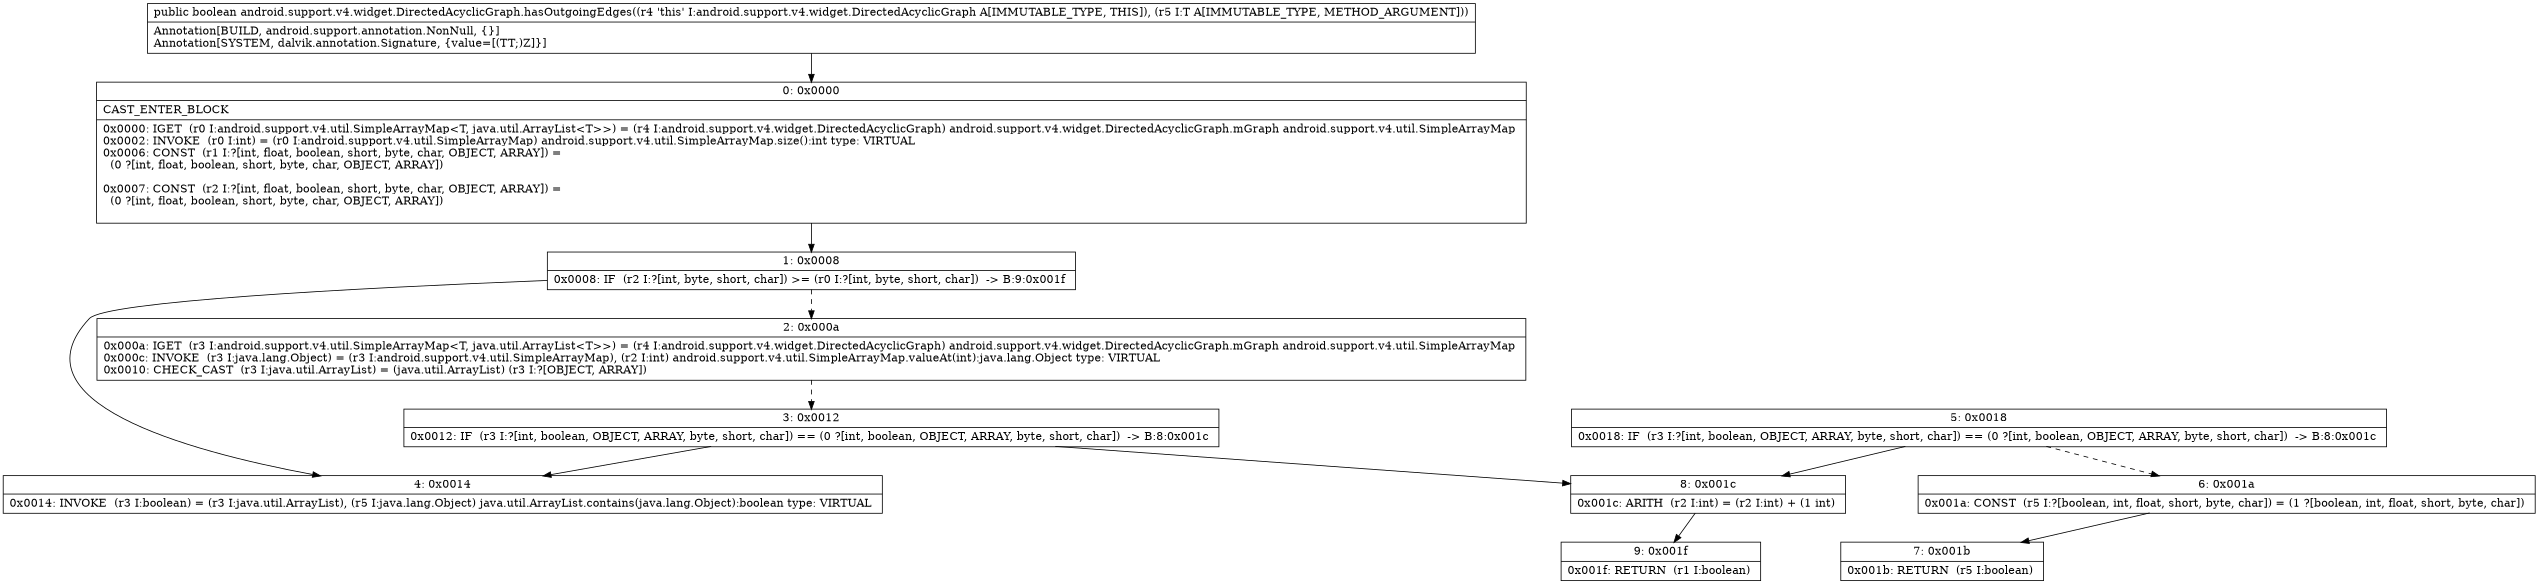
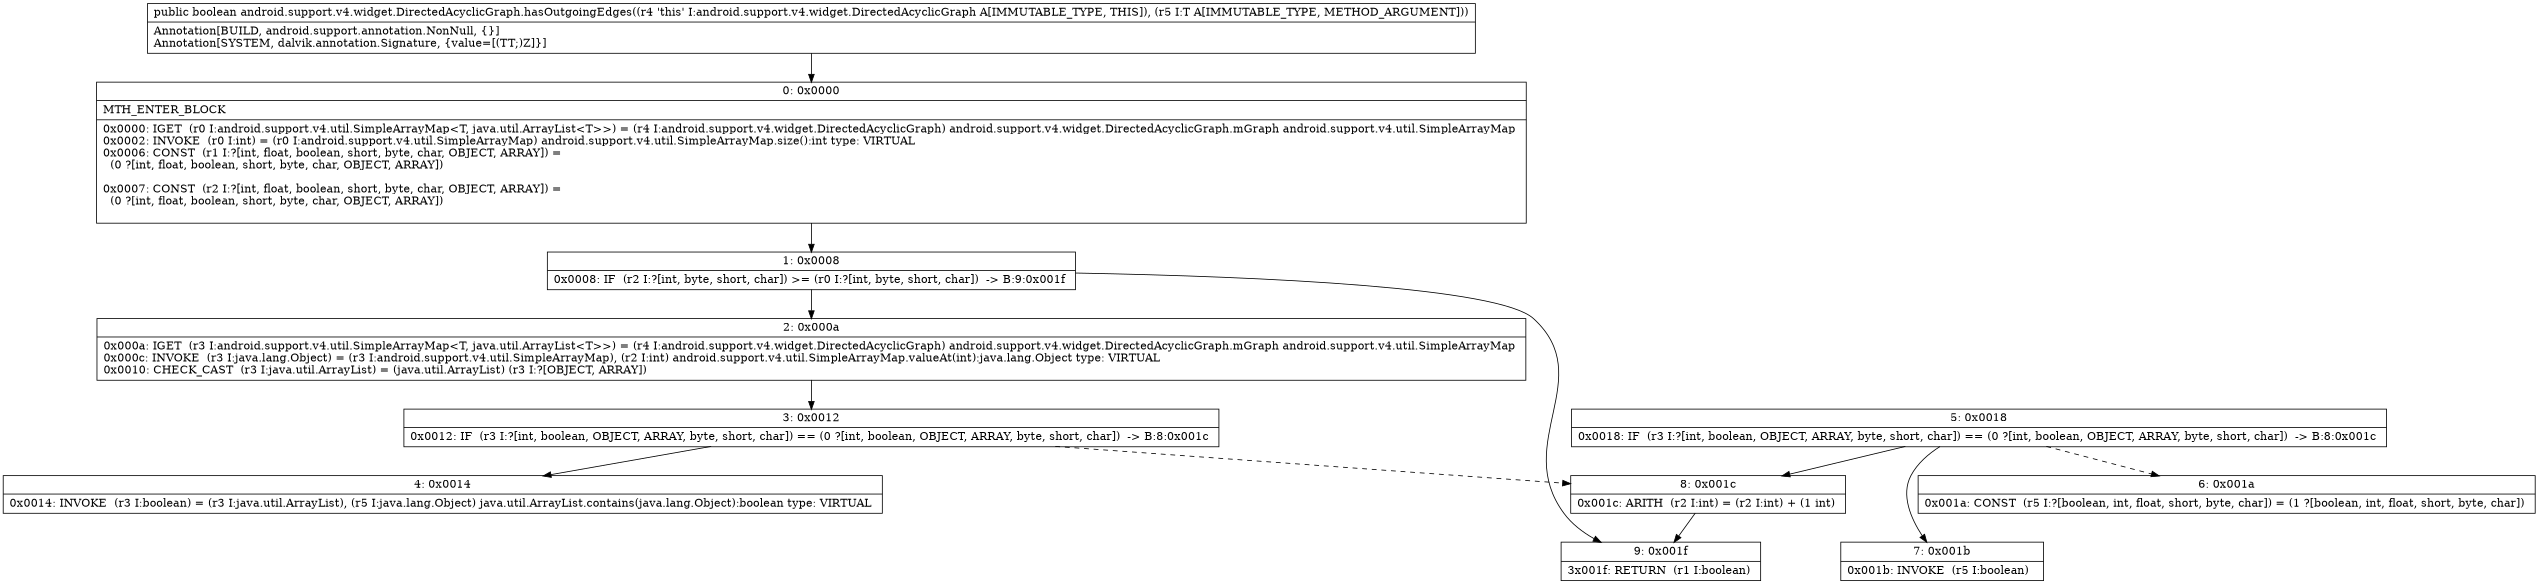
node "0: 0x0000": text "CAST_ENTER_BLOCK" -> "MTH_ENTER_BLOCK"
edge "1: 0x0008" -> "2: 0x000a": style dashed -> solid
edge "1: 0x0008" -> "4: 0x0014": now "1: 0x0008" -> "9: 0x001f"
edge "2: 0x000a" -> "3: 0x0012": style dashed -> solid
edge "3: 0x0012" -> "8: 0x001c": style solid -> dashed
edge "6: 0x001a" -> "7: 0x001b": now "5: 0x0018" -> "7: 0x001b"
node "9: 0x001f": text "0x001f: RETURN  (r1 I:boolean)" -> "3x001f: RETURN  (r1 I:boolean)"
node "7: 0x001b": text "0x001b: RETURN  (r5 I:boolean)" -> "0x001b: INVOKE  (r5 I:boolean)"
